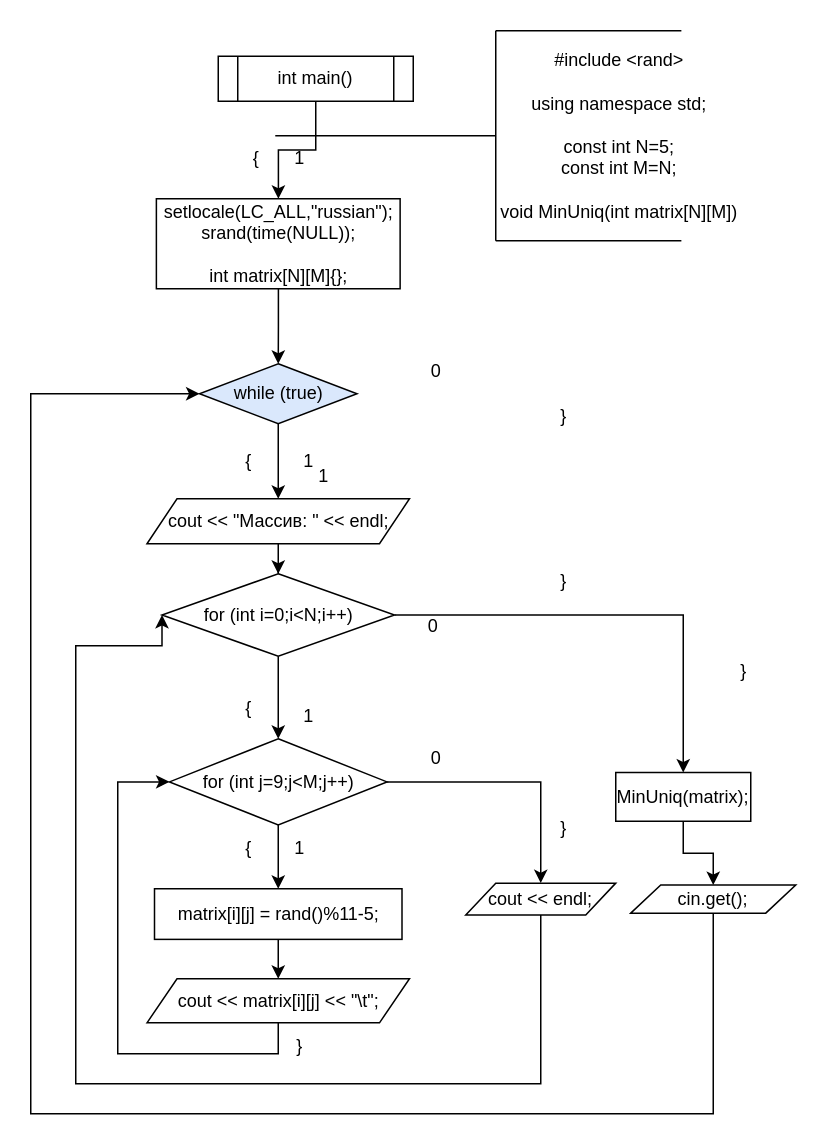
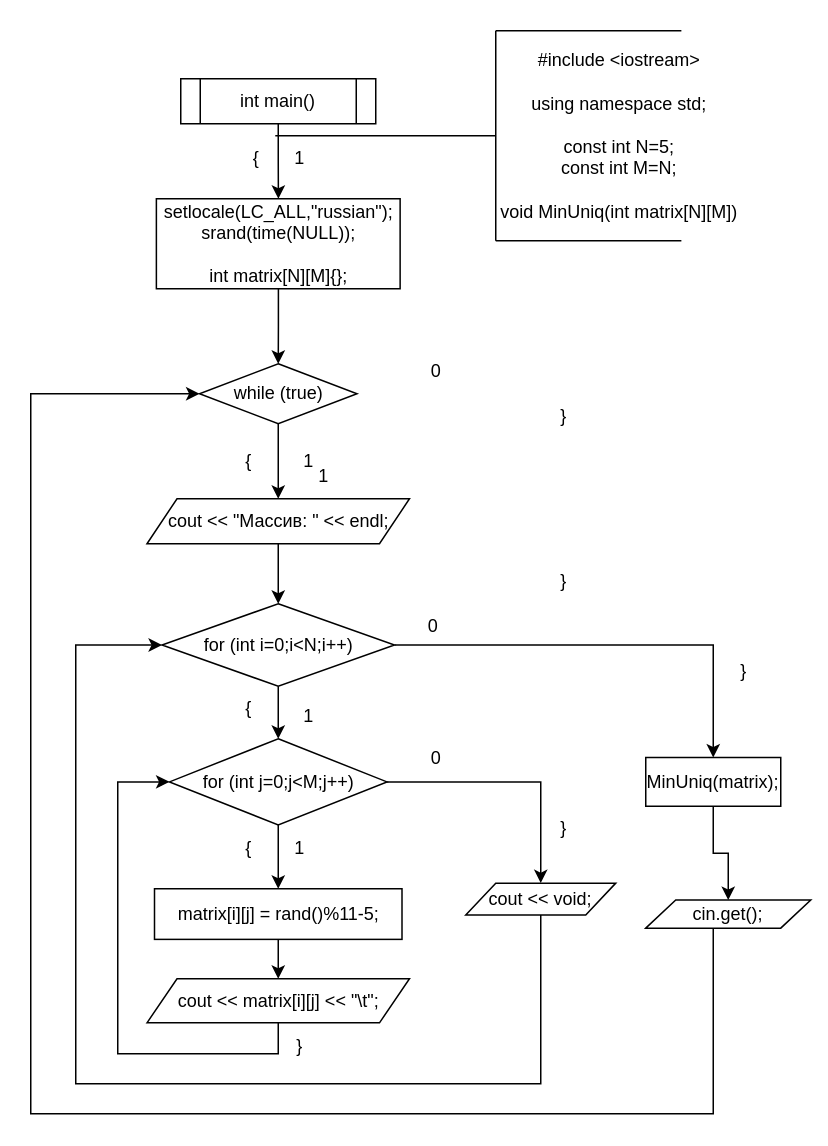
node "int main()": moved (316, 79) -> (278, 101)
node "#include <rand> using namespace std; const int N=5; const int M=N; void MinUniq(int matrix[N][M])": label "#include <rand> using namespace std; const int N=5; const int M=N; void MinUniq(int matrix[N][M])" -> "#include <iostream> using namespace std; const int N=5; const int M=N; void MinUniq(int matrix[N][M])"
node "while (true)": fillcolor #dae8fc -> #ffffff
node "for (int i=0;i<N;i++)": moved (278, 615) -> (278, 645)
node "for (int j=9;j<M;j++)": label "for (int j=9;j<M;j++)" -> "for (int j=0;j<M;j++)"
node "MinUniq(matrix);": moved (683, 797) -> (713, 782)
node "cout << endl;": label "cout << endl;" -> "cout << void;"
node "cin.get();": moved (713, 899) -> (728, 914)
